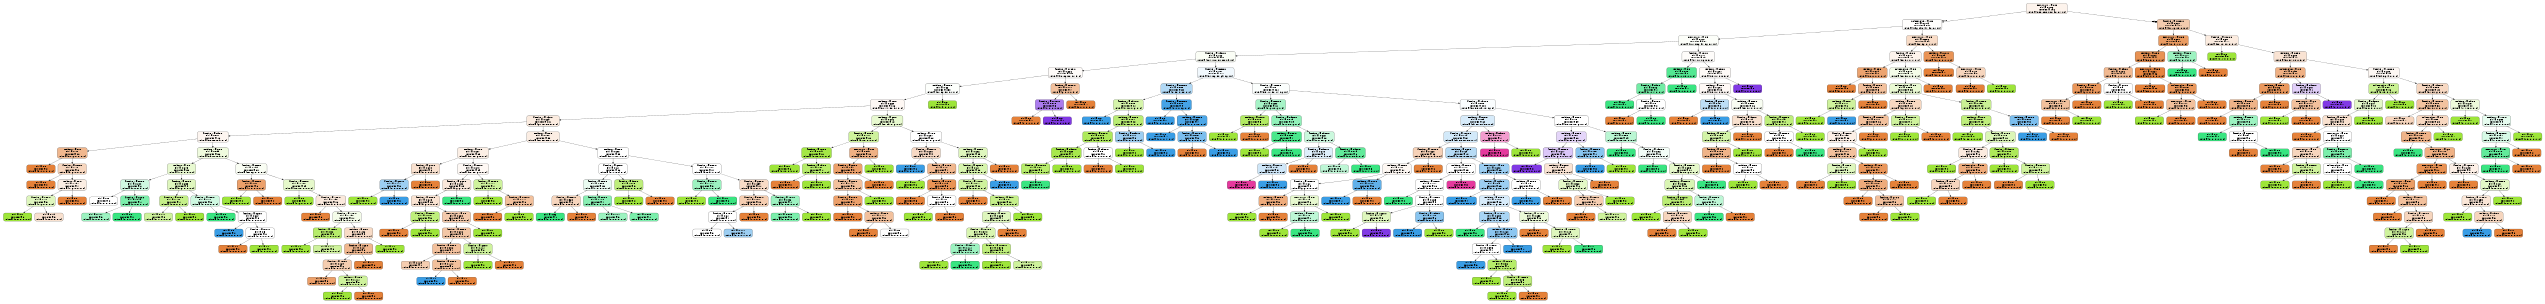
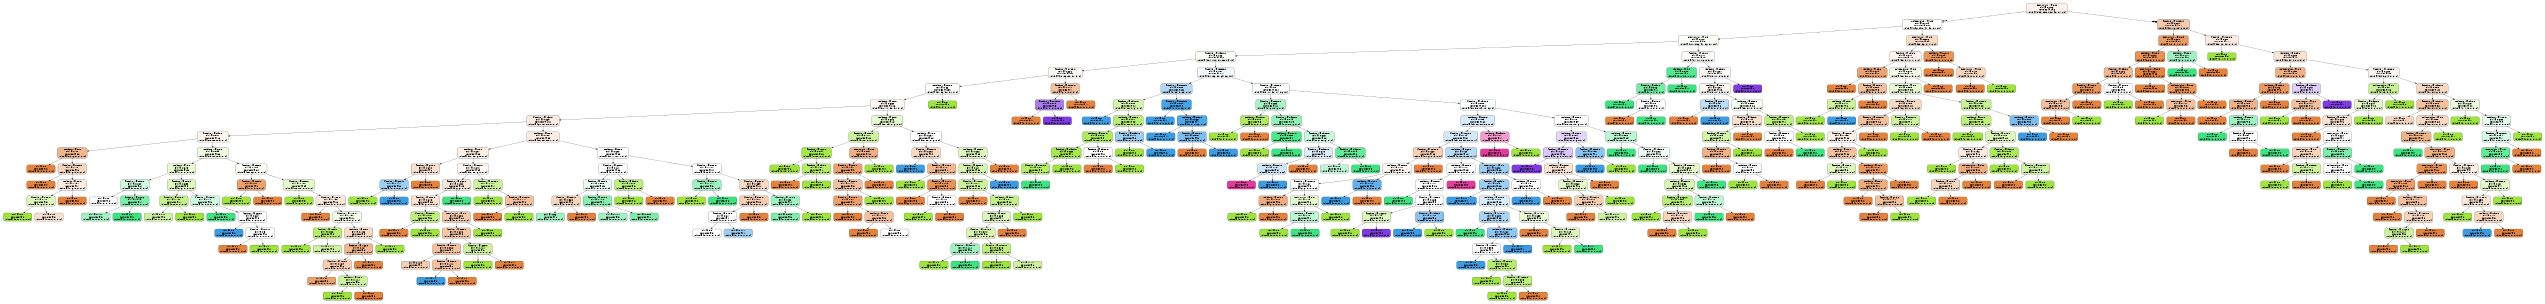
node "gini = 0.56 samples = 4 value = [1, 1, 3, 0, 0, 0]": fillcolor #39e581 -> #9cf2c0
